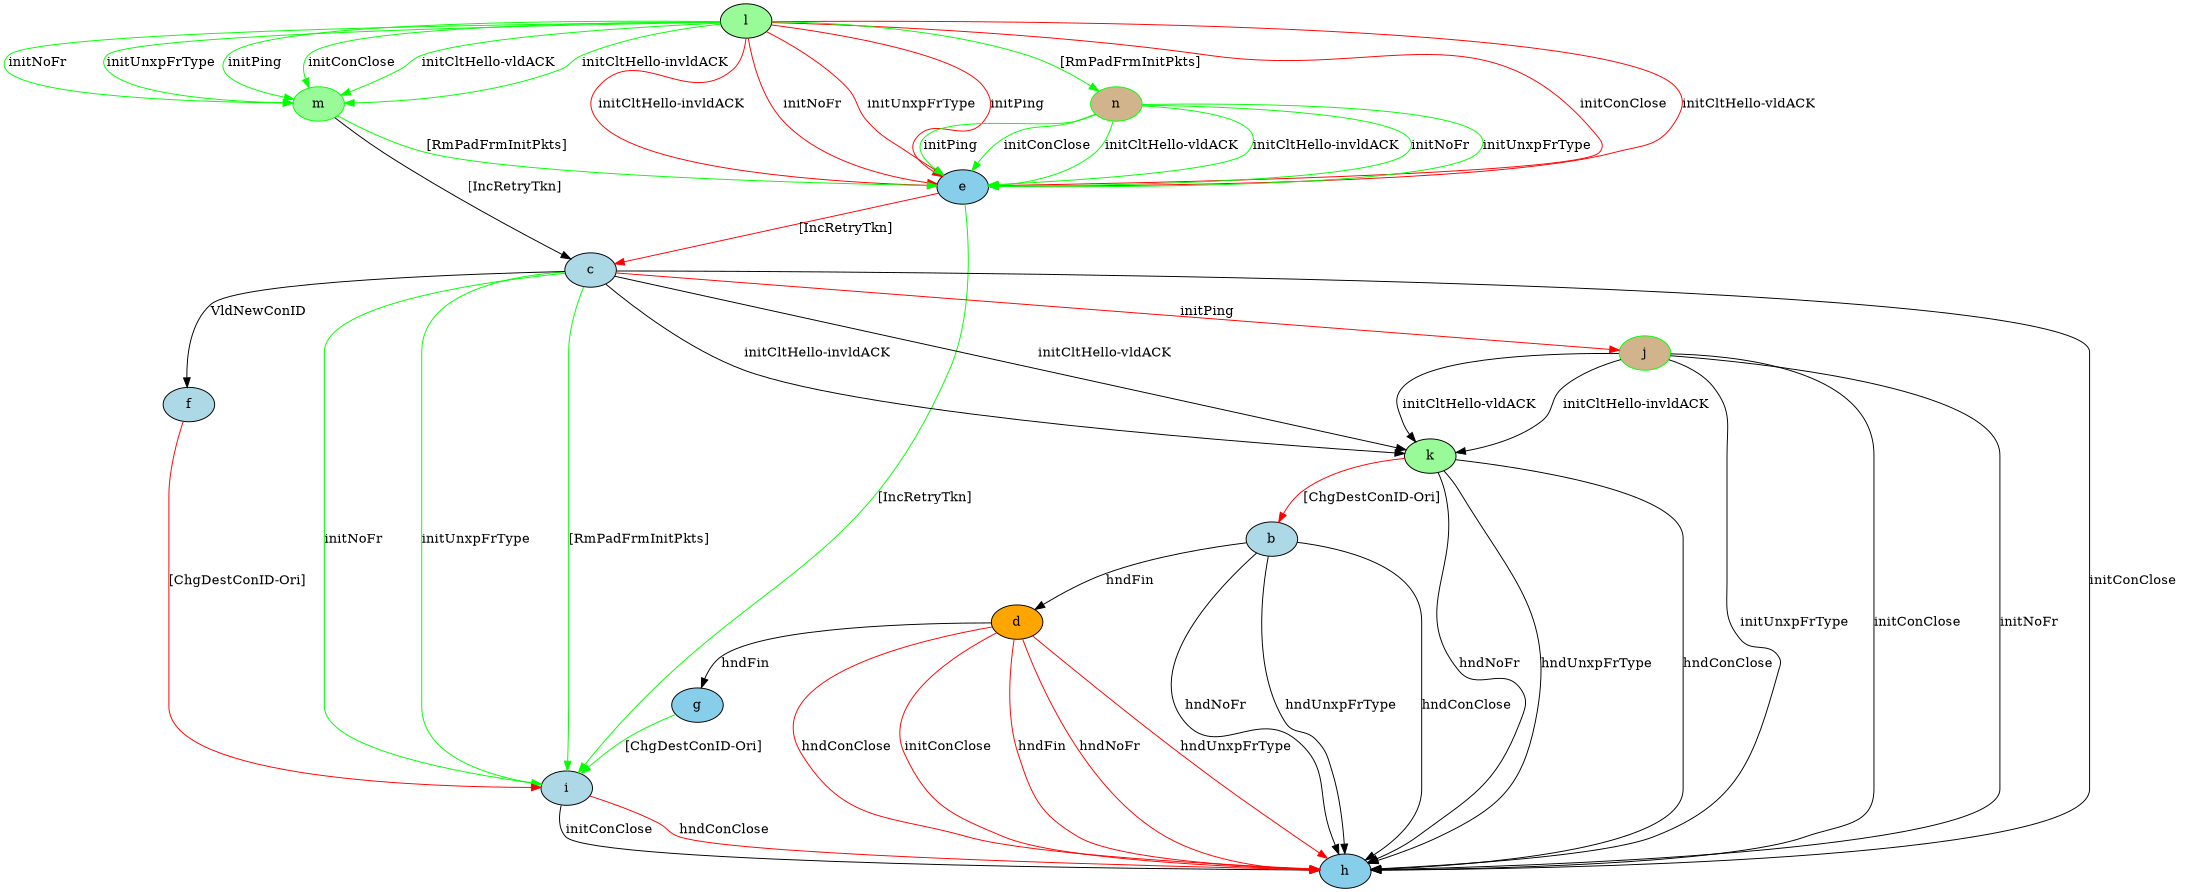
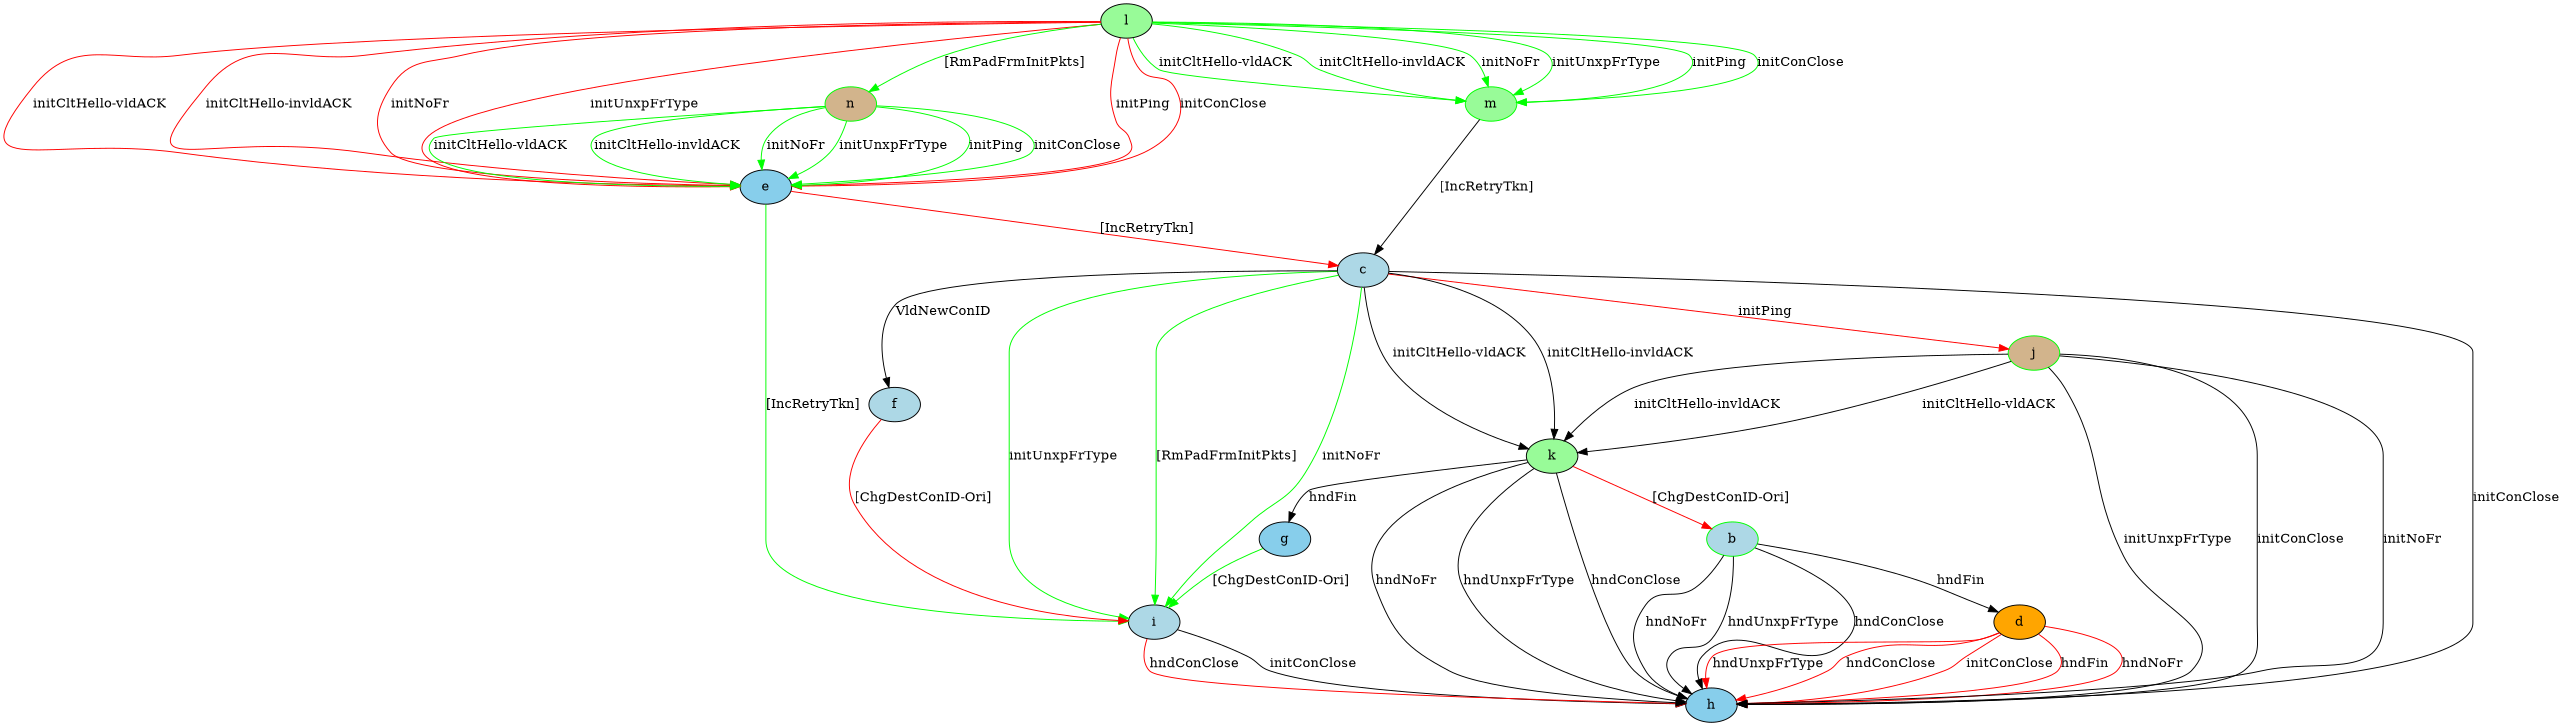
edge "m" -> "e": removed, label "[RmPadFrmInitPkts]"
node "b": color black -> green
edge "d" -> "g": now "k" -> "g"
